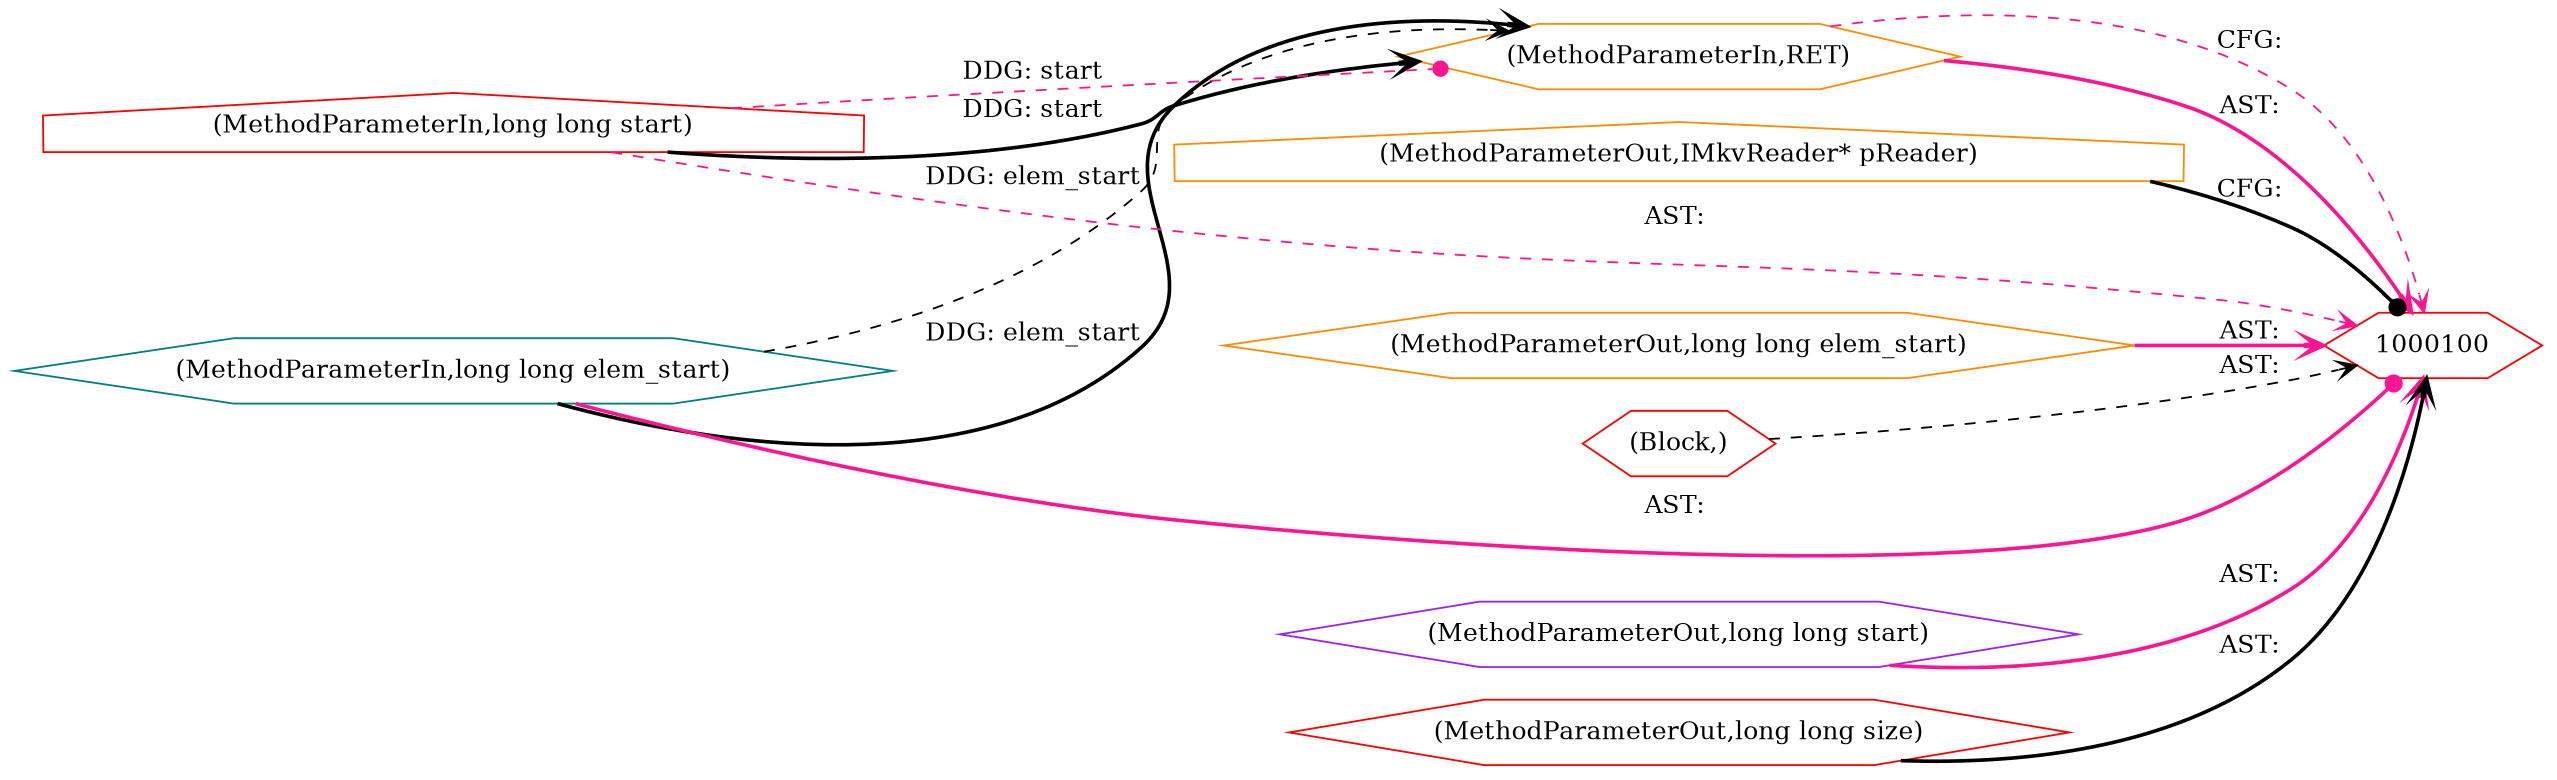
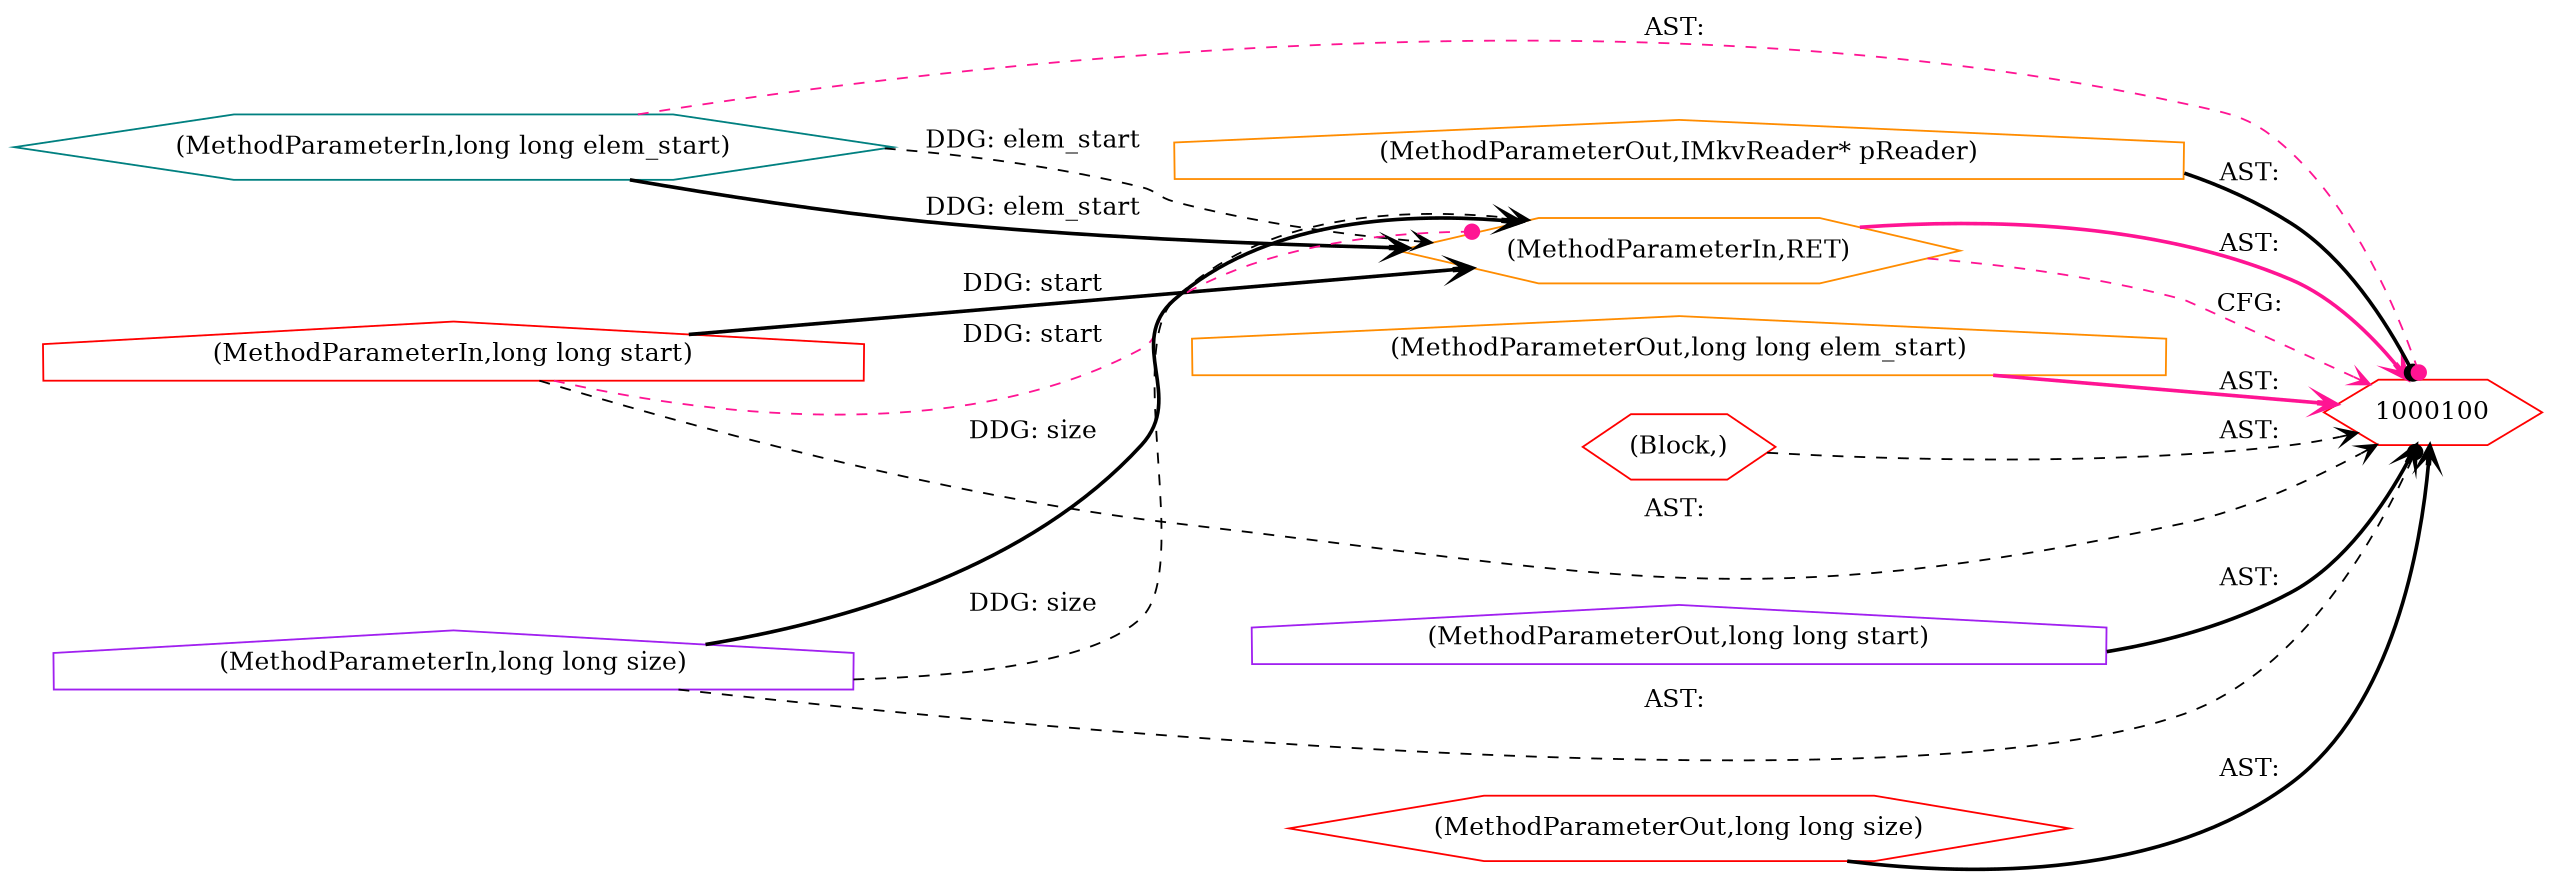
edge "(MethodParameterOut,IMkvReader* pReader)" -> "1000100": label "CFG: " -> "AST: "
edge "(MethodParameterIn,long long start)" -> "1000100": color deeppink -> black
node "(MethodParameterOut,long long elem_start)": shape hexagon -> house
edge "(MethodParameterIn,long long elem_start)" -> "1000100": style bold -> dashed
edge "(MethodParameterOut,long long start)" -> "1000100": color deeppink -> black
node "(MethodParameterOut,long long start)": shape hexagon -> house
node "(MethodParameterIn,long long size)": added
